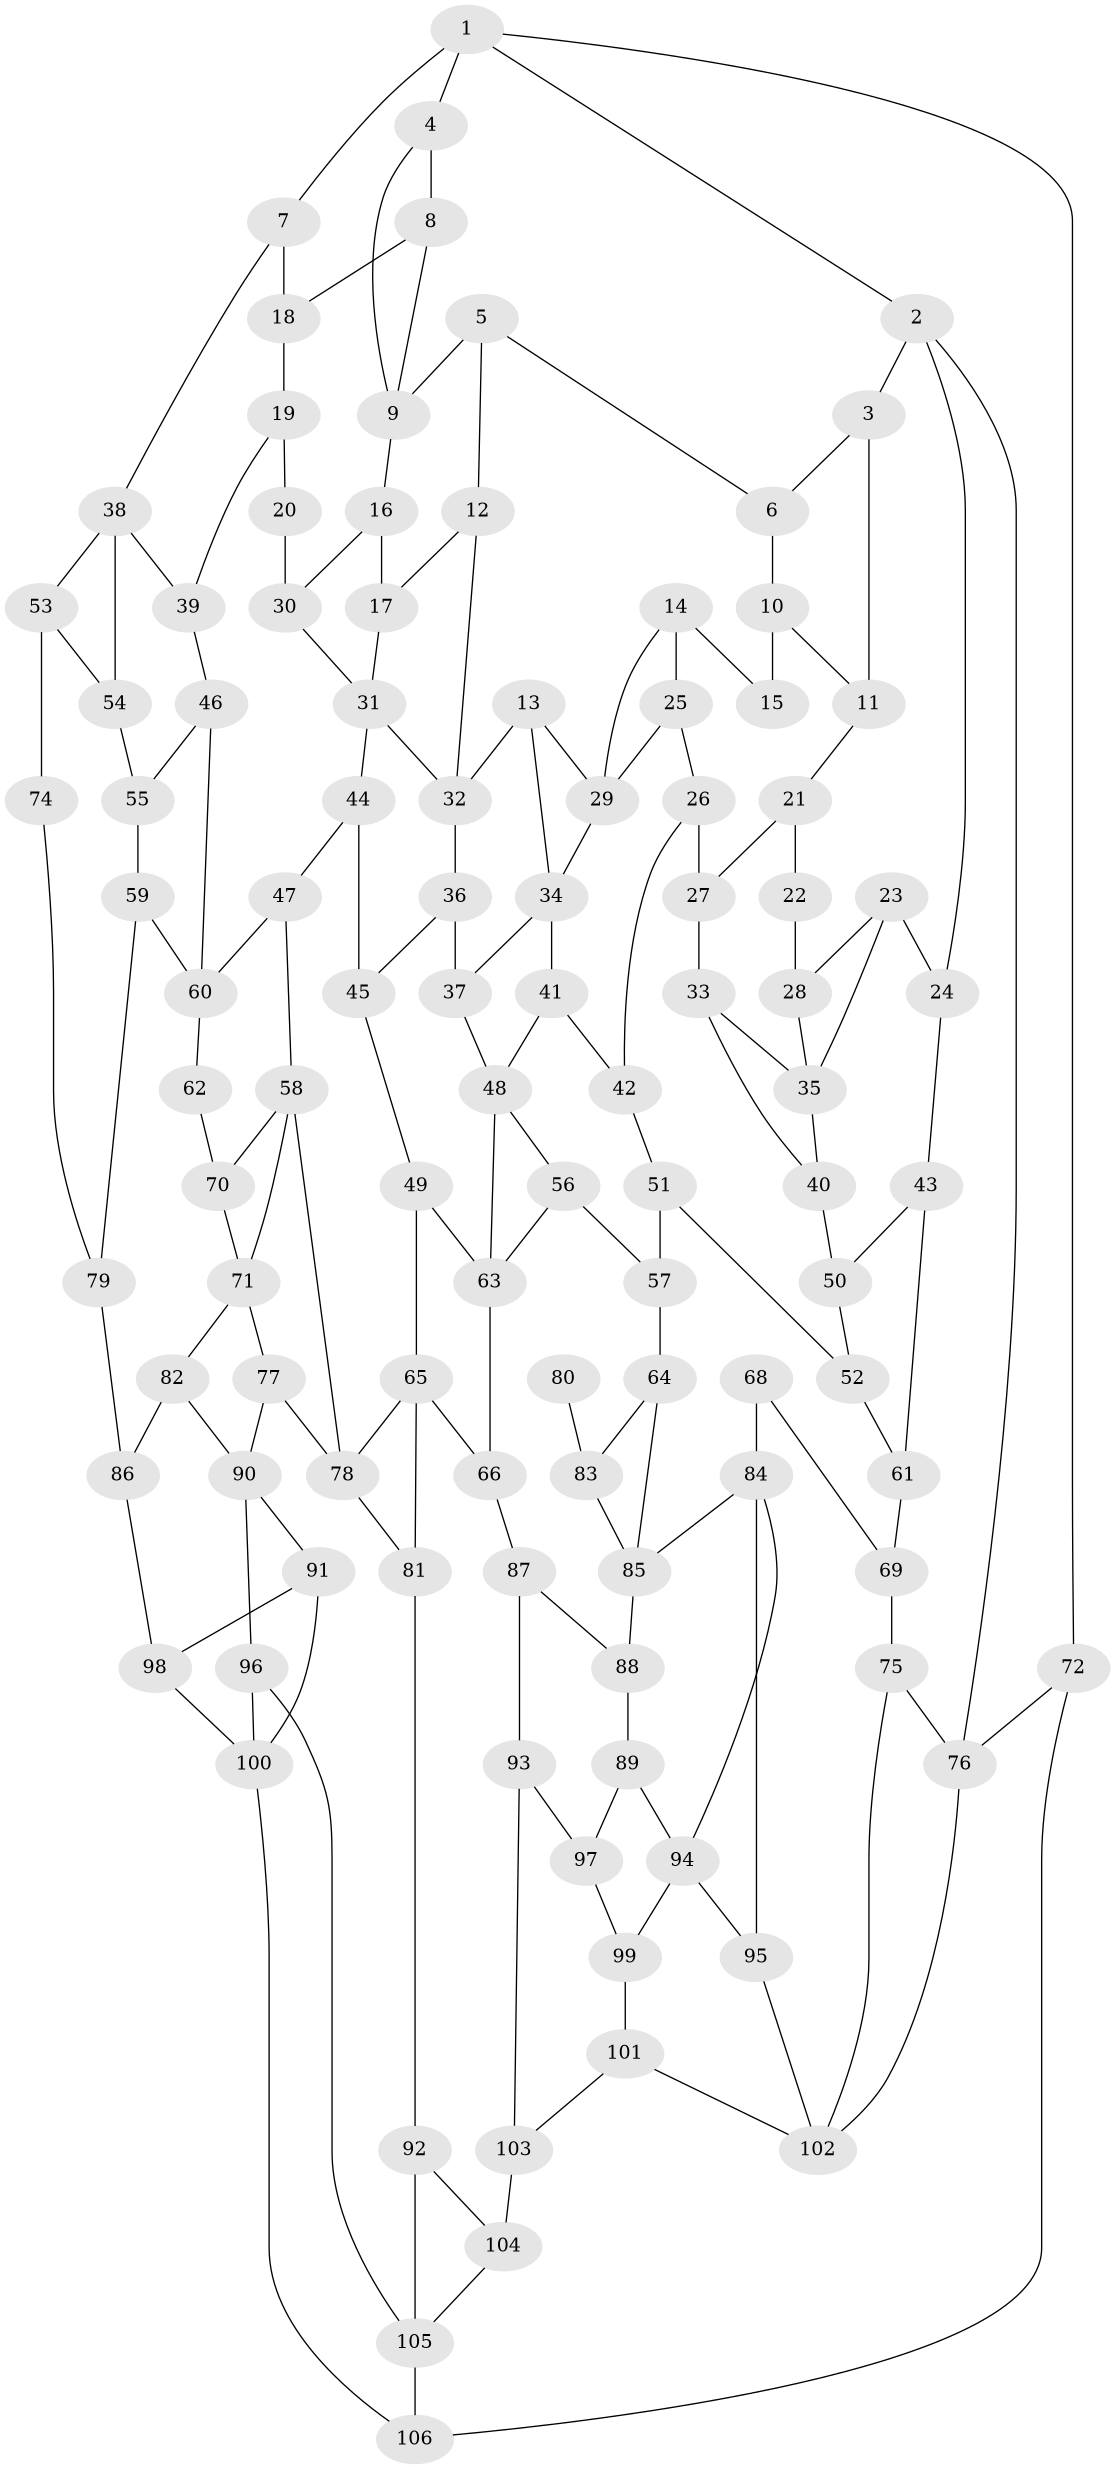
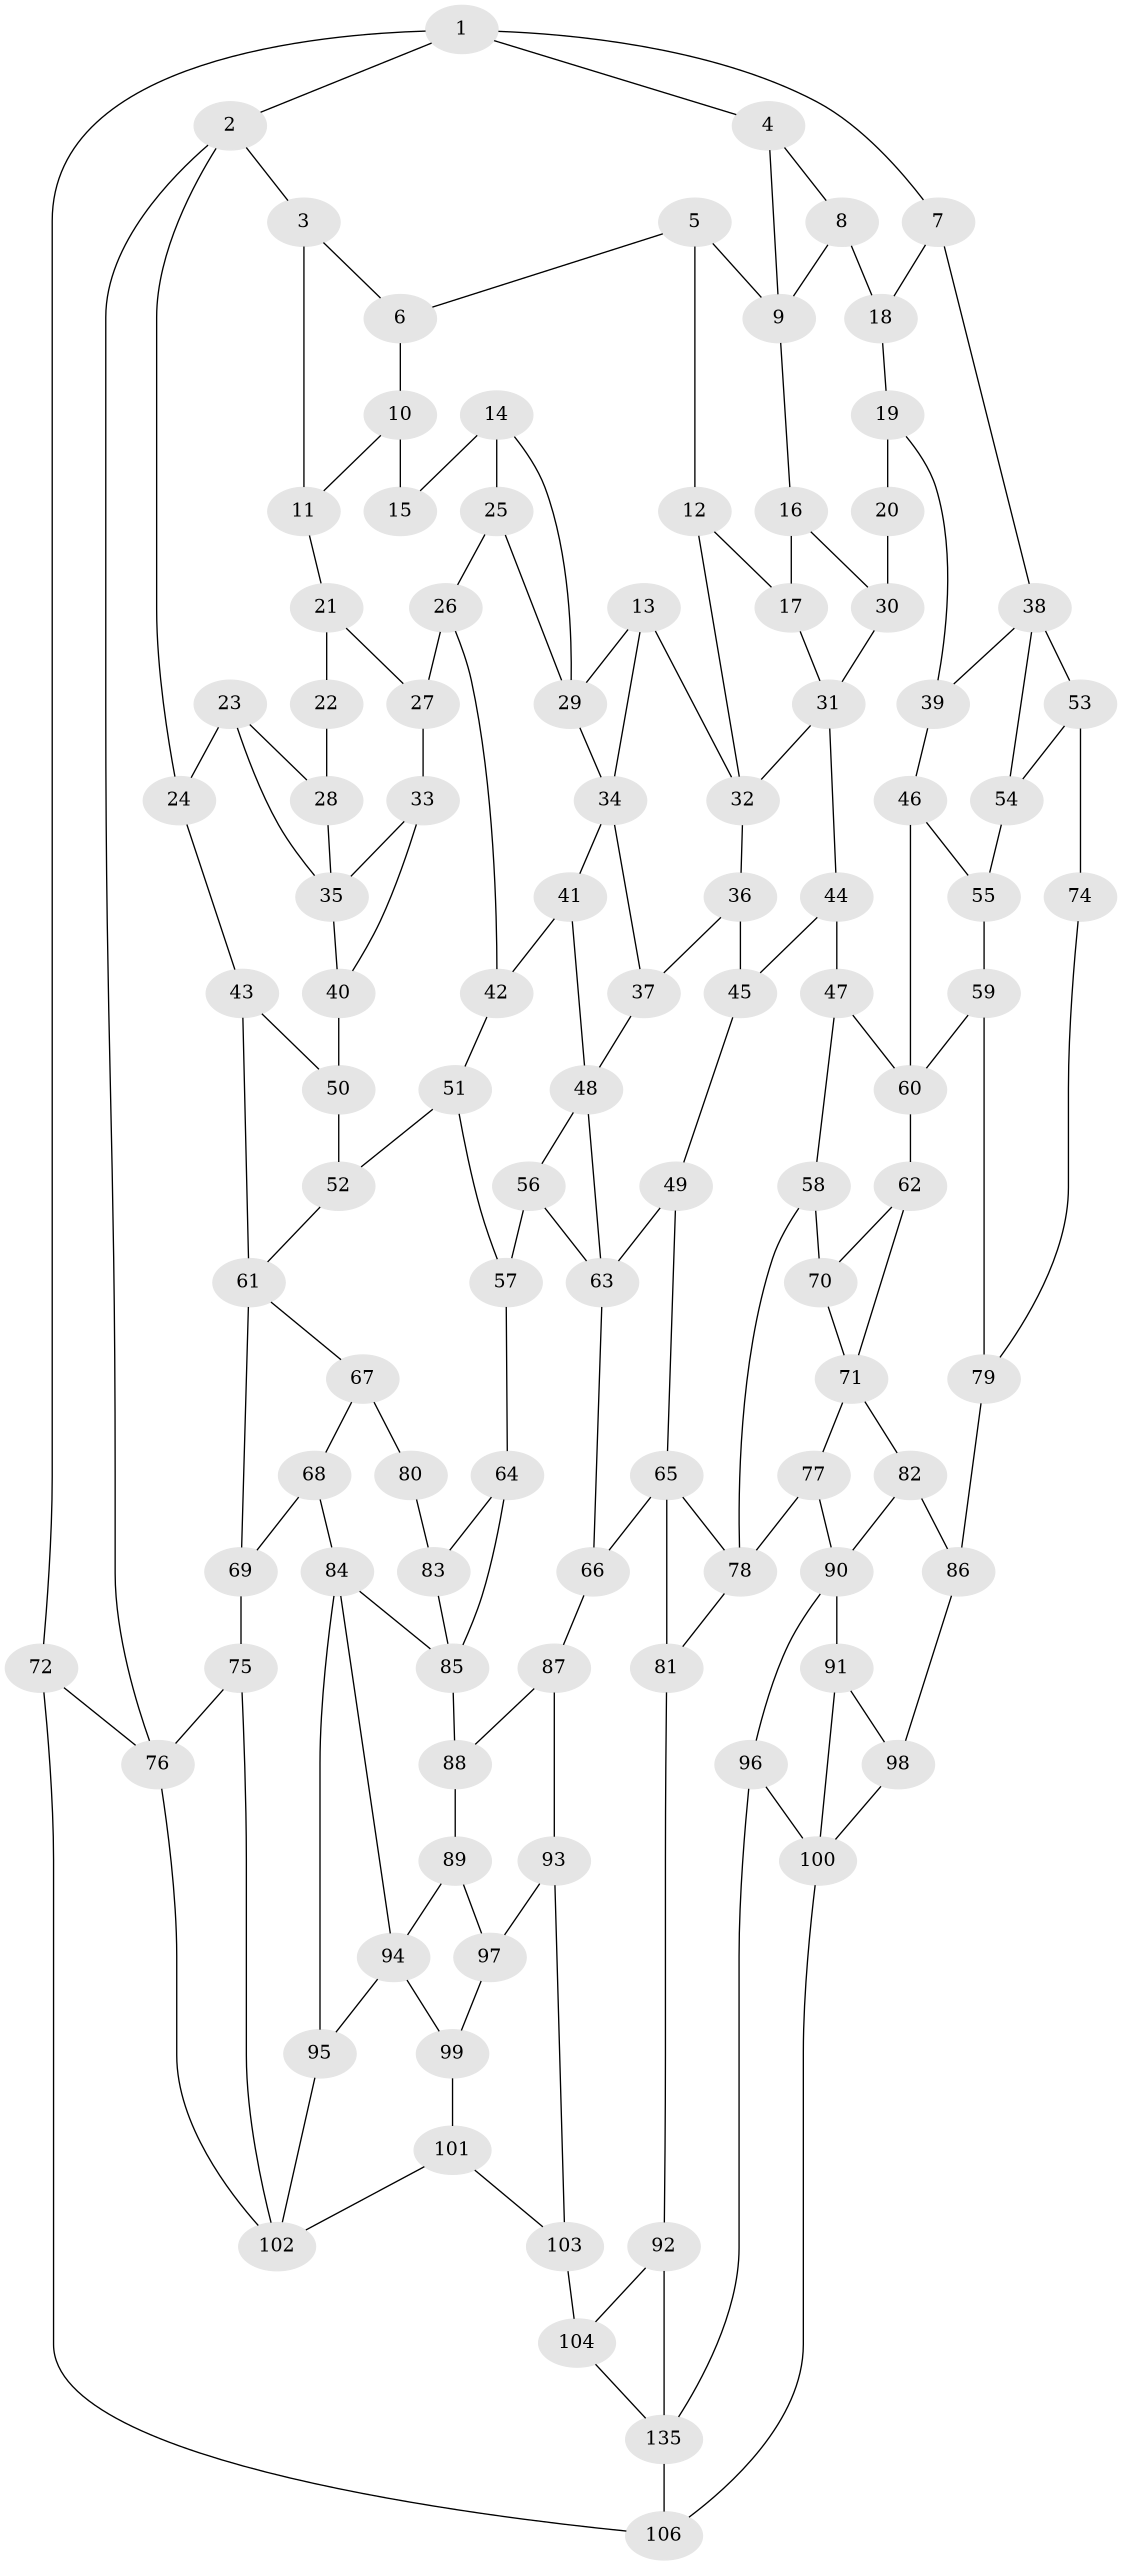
edge "58" -- "71": now "62" -- "71"
node "67": added
node "105": label "105" -> "135"
